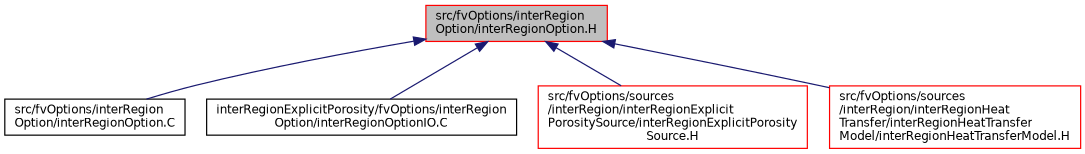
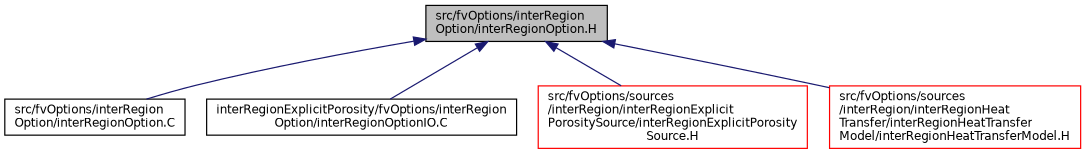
node "src/fvOptions/interRegion Option/interRegionOption.H": color red -> black
